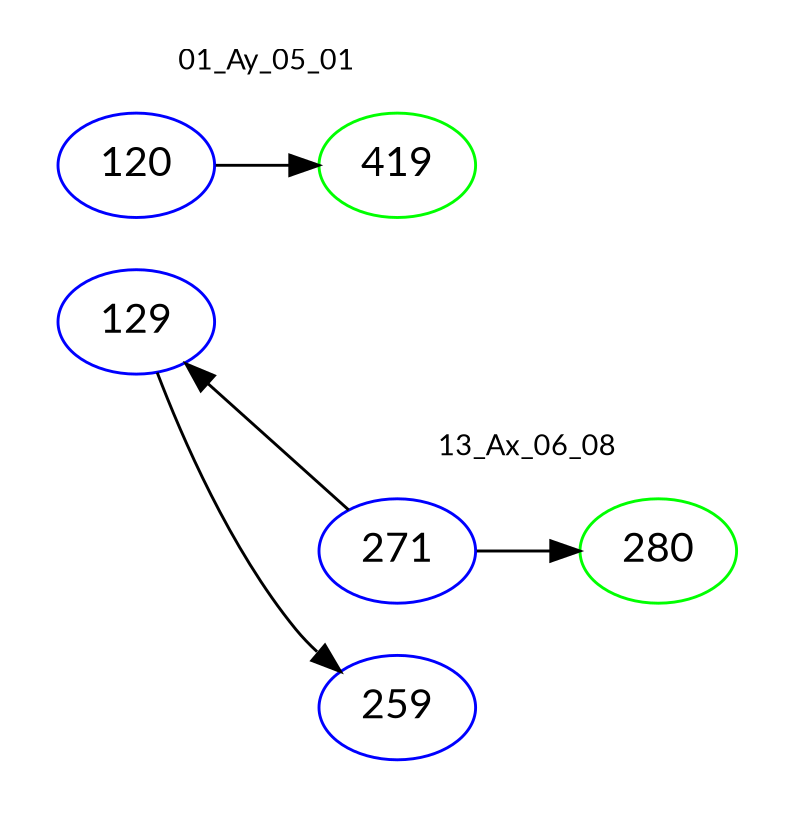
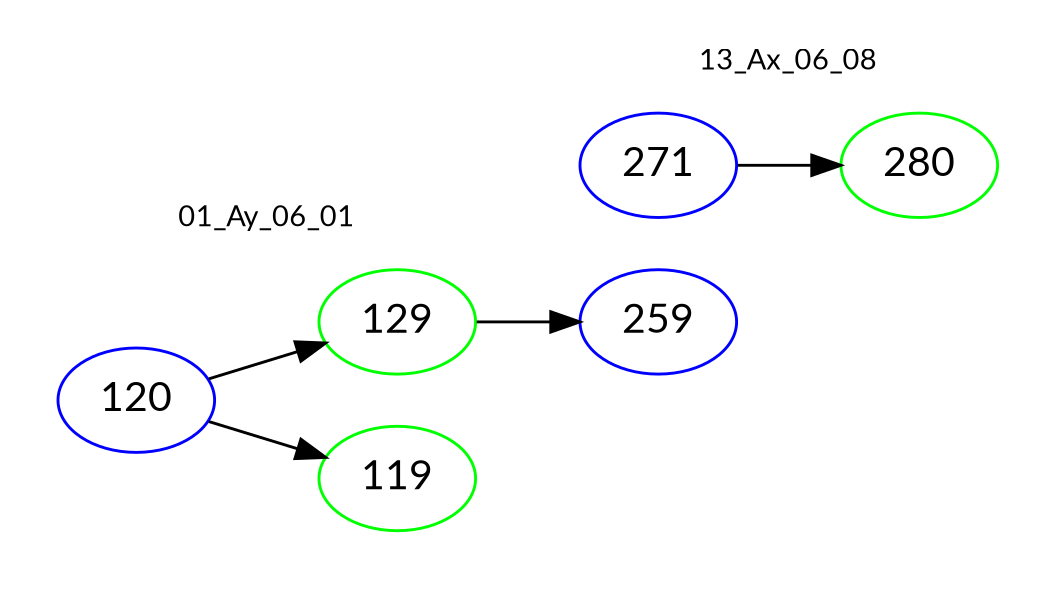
cluster "01_Ay_05_01": label "01_Ay_05_01" -> "01_Ay_06_01"
node "419": label "419" -> "119"
node "129": color blue -> green
edge "271" -> "129": now "120" -> "129"
